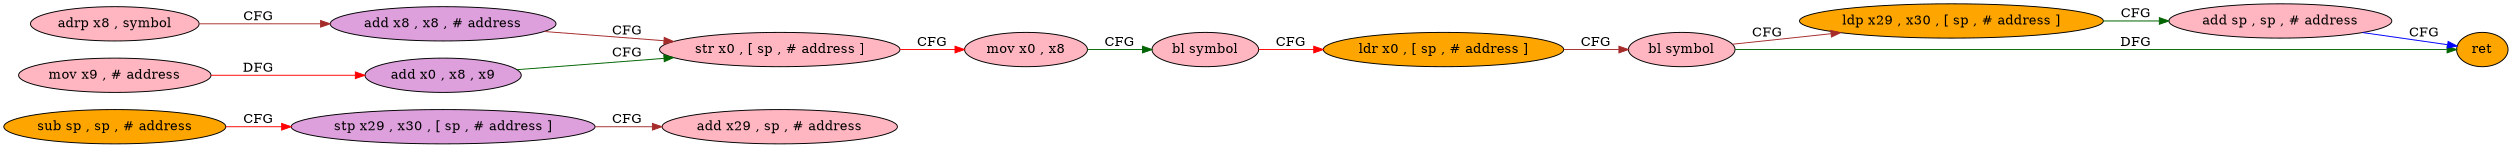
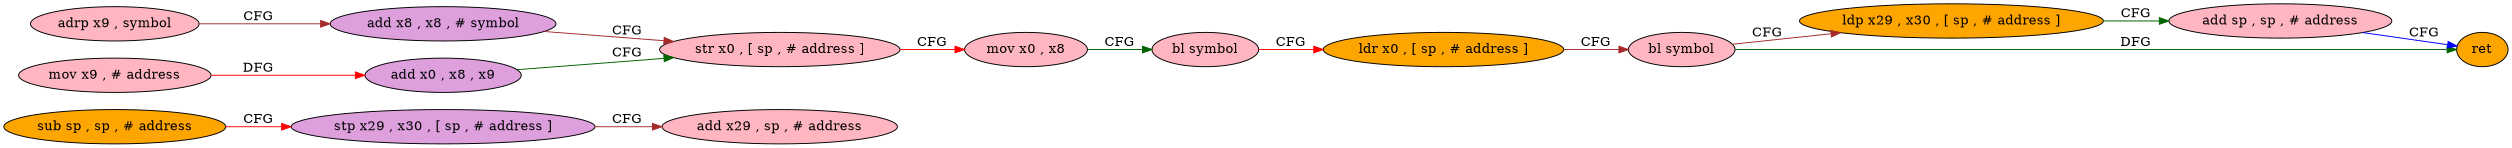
node "adrp x8 , symbol": label "adrp x8 , symbol" -> "adrp x9 , symbol"
node "add x8 , x8 , # address": label "add x8 , x8 , # address" -> "add x8 , x8 , # symbol"
